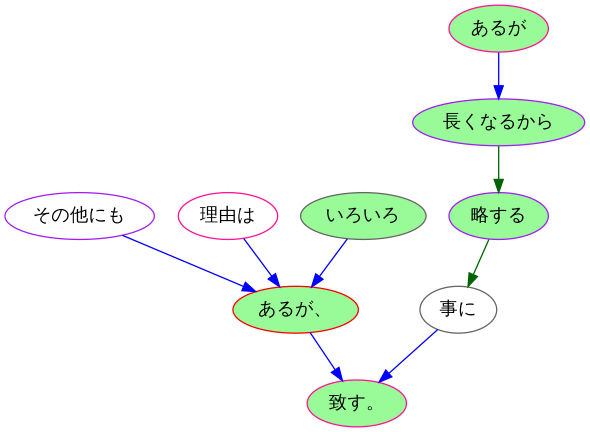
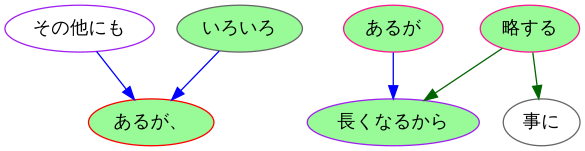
edge "長くなるから" -> "略する": reversed
node "理由は": removed
node "略する": color purple -> deeppink
node "致す。": removed
